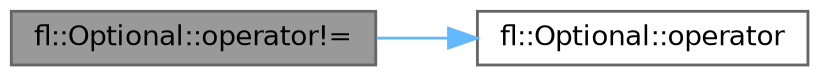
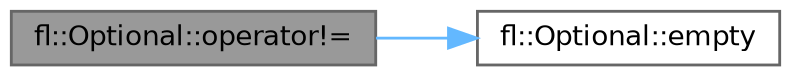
node "fl::Optional::operator": label "fl::Optional::operator" -> "fl::Optional::empty"
